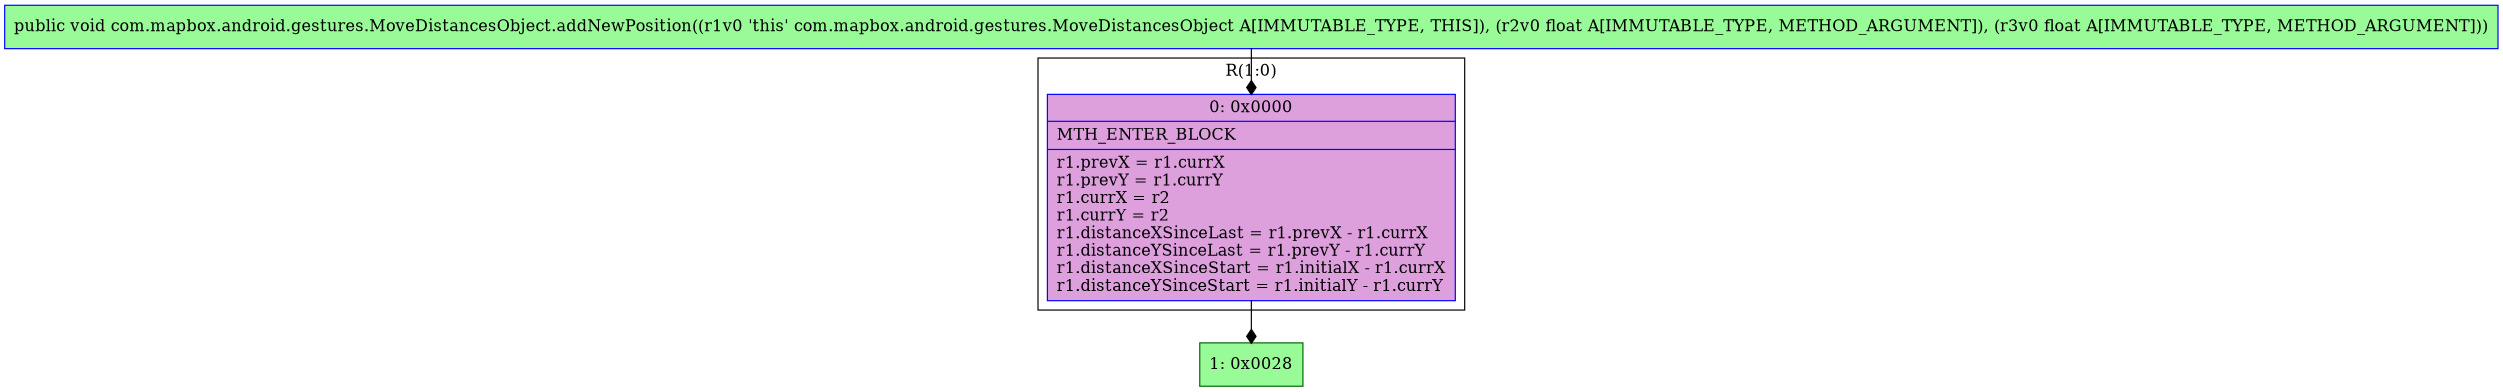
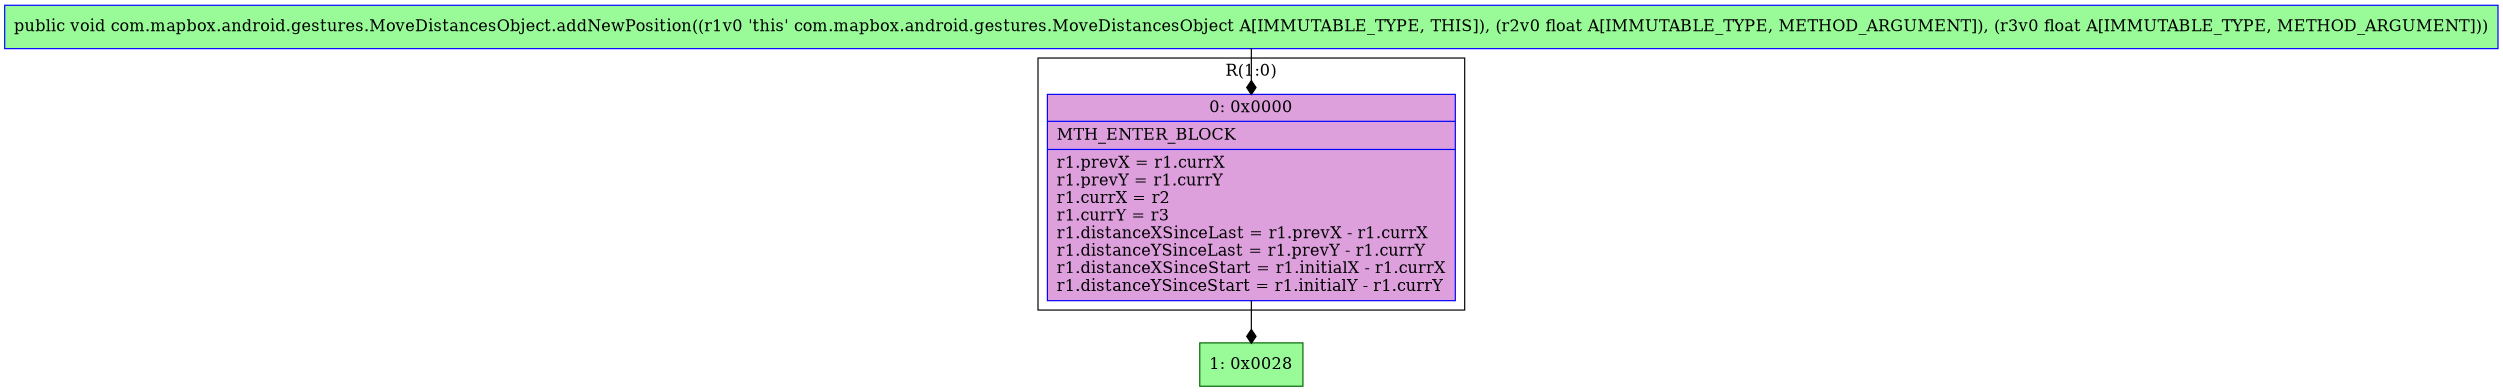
node "0: 0x0000": text "r1.currY = r2" -> "r1.currY = r3"
